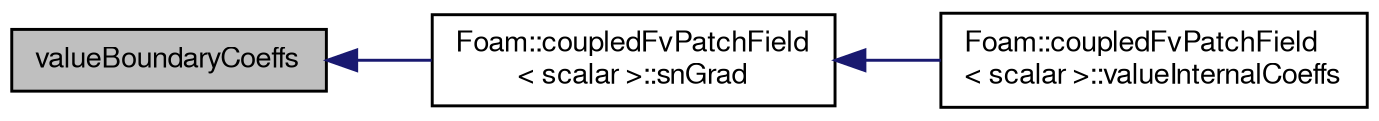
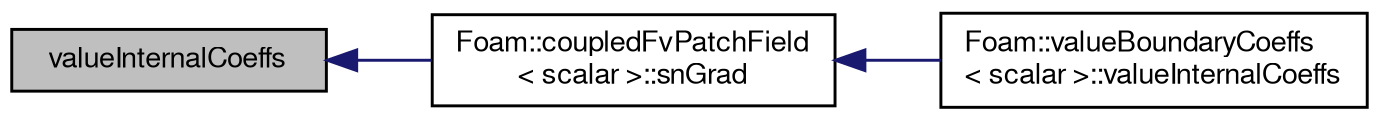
node "valueBoundaryCoeffs": label "valueBoundaryCoeffs" -> "valueInternalCoeffs"
node "Foam::coupledFvPatchField < scalar >::valueInternalCoeffs": label "Foam::coupledFvPatchField < scalar >::valueInternalCoeffs" -> "Foam::valueBoundaryCoeffs < scalar >::valueInternalCoeffs"
